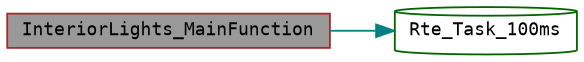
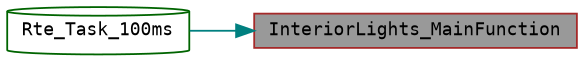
edge "InteriorLights_MainFunction" -> "Rte_Task_100ms": reversed
